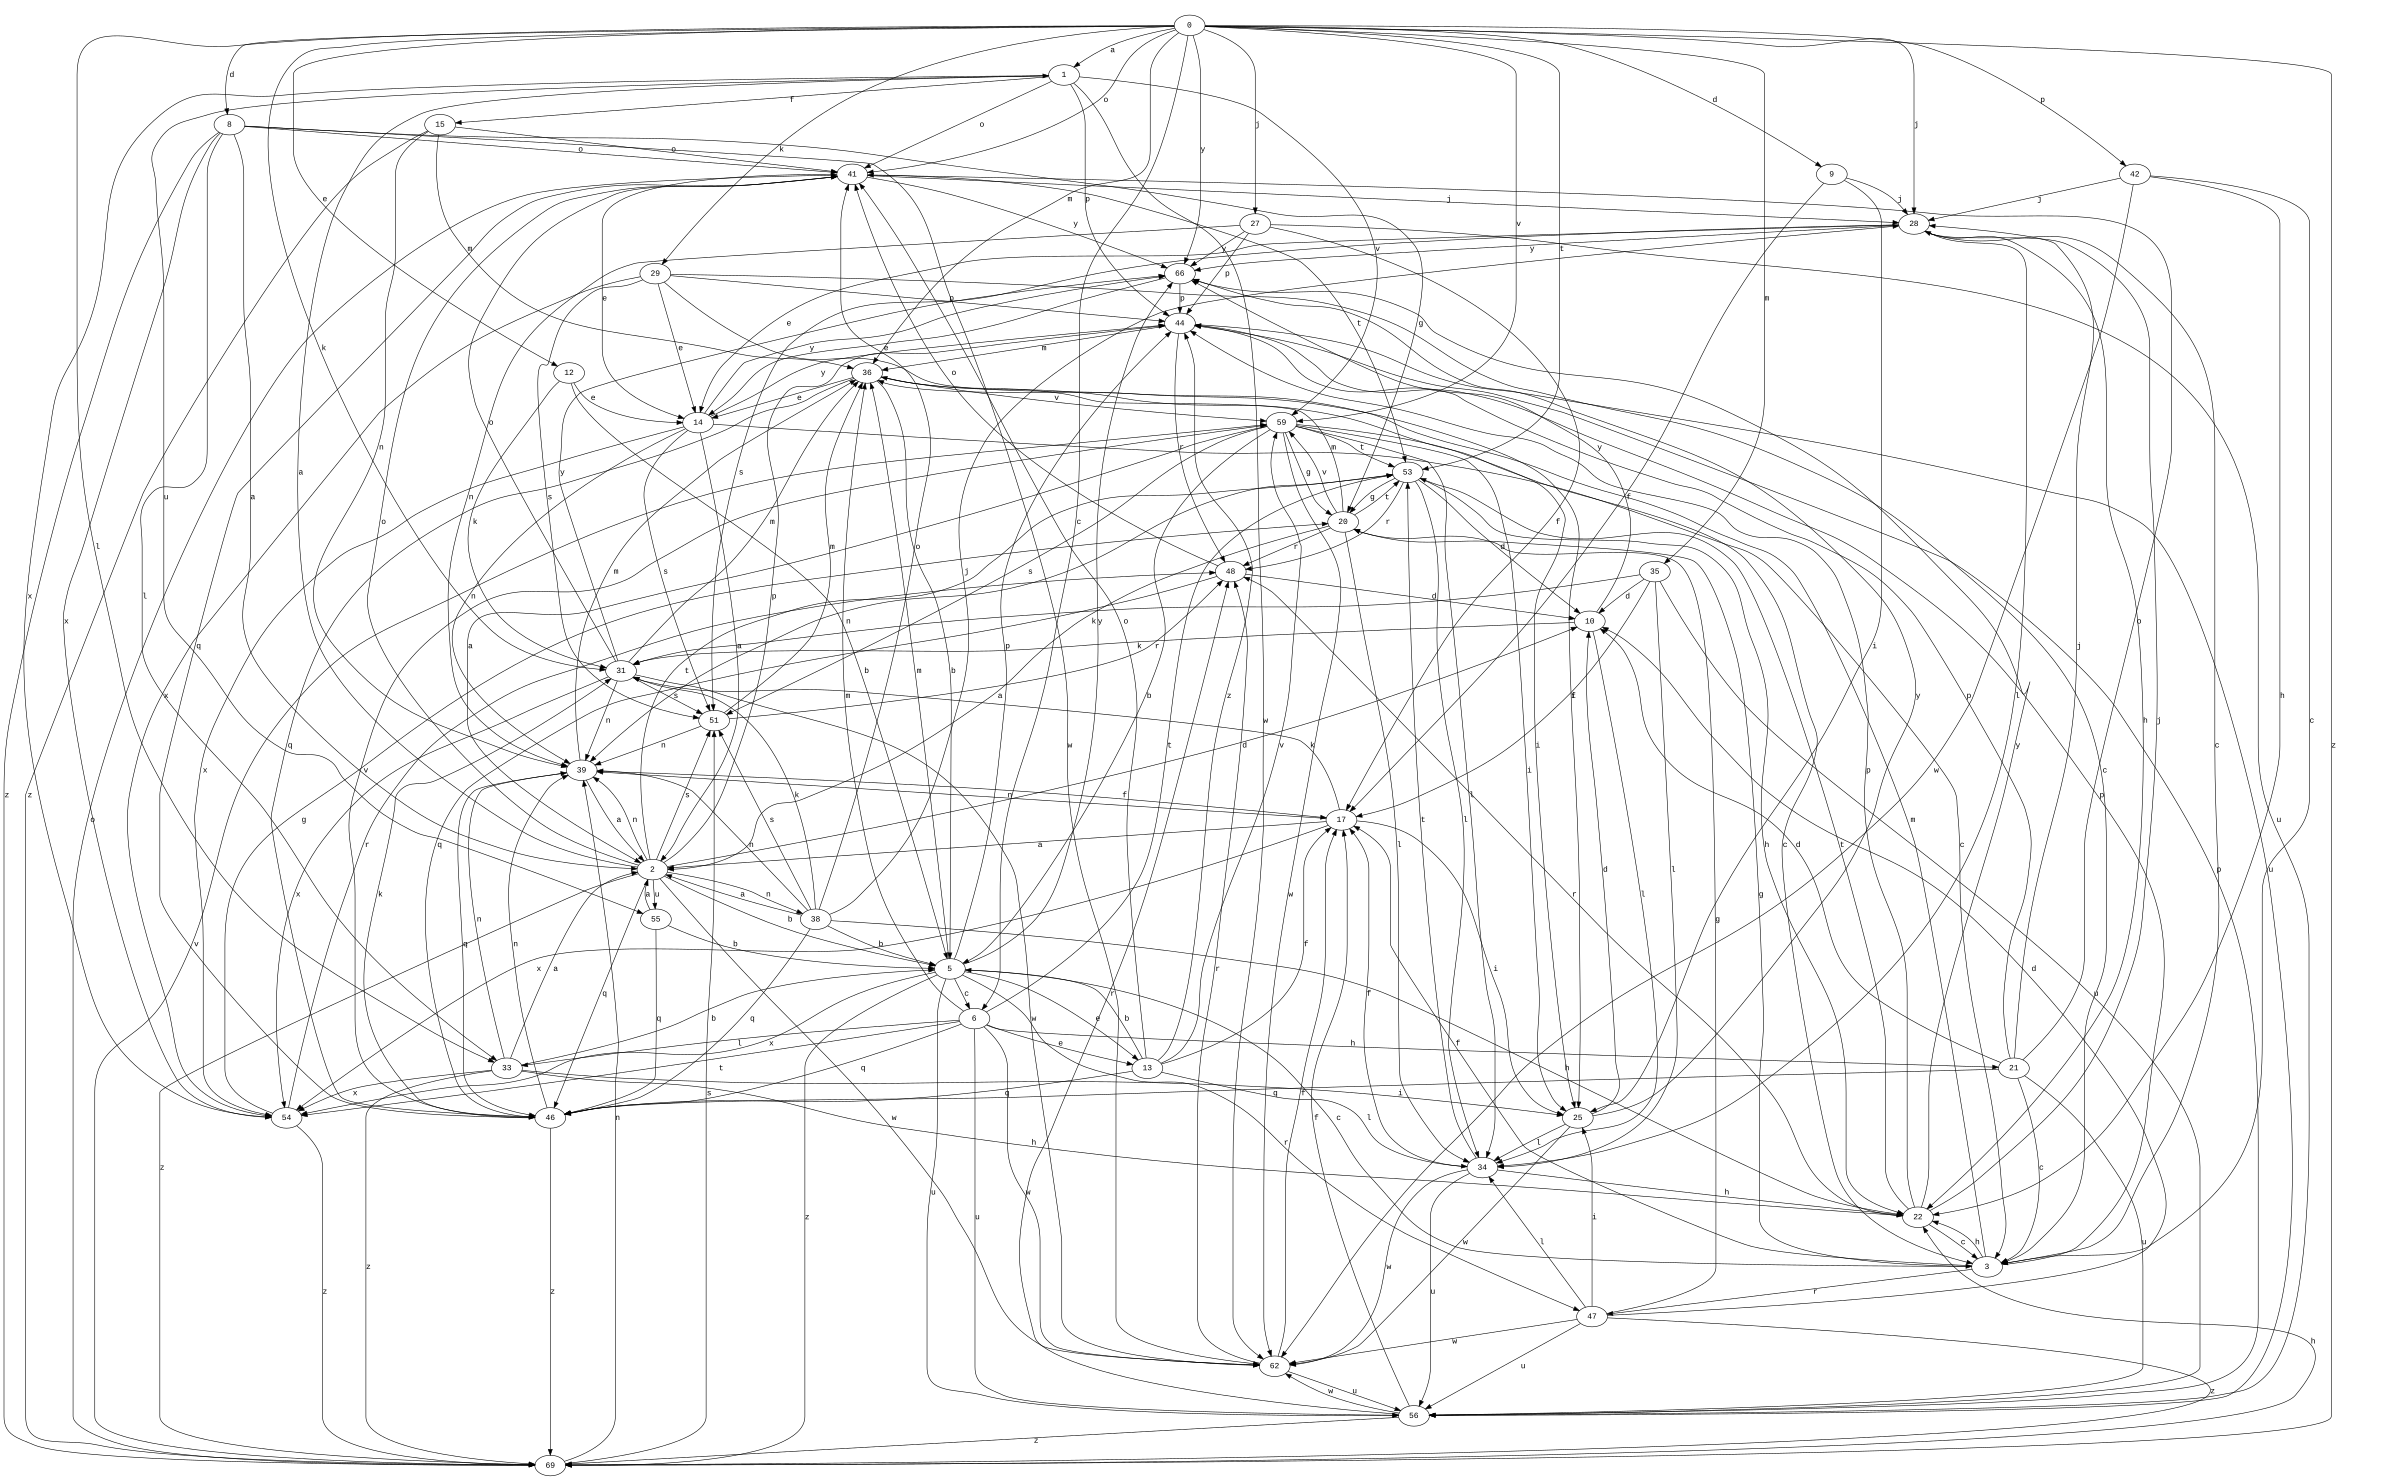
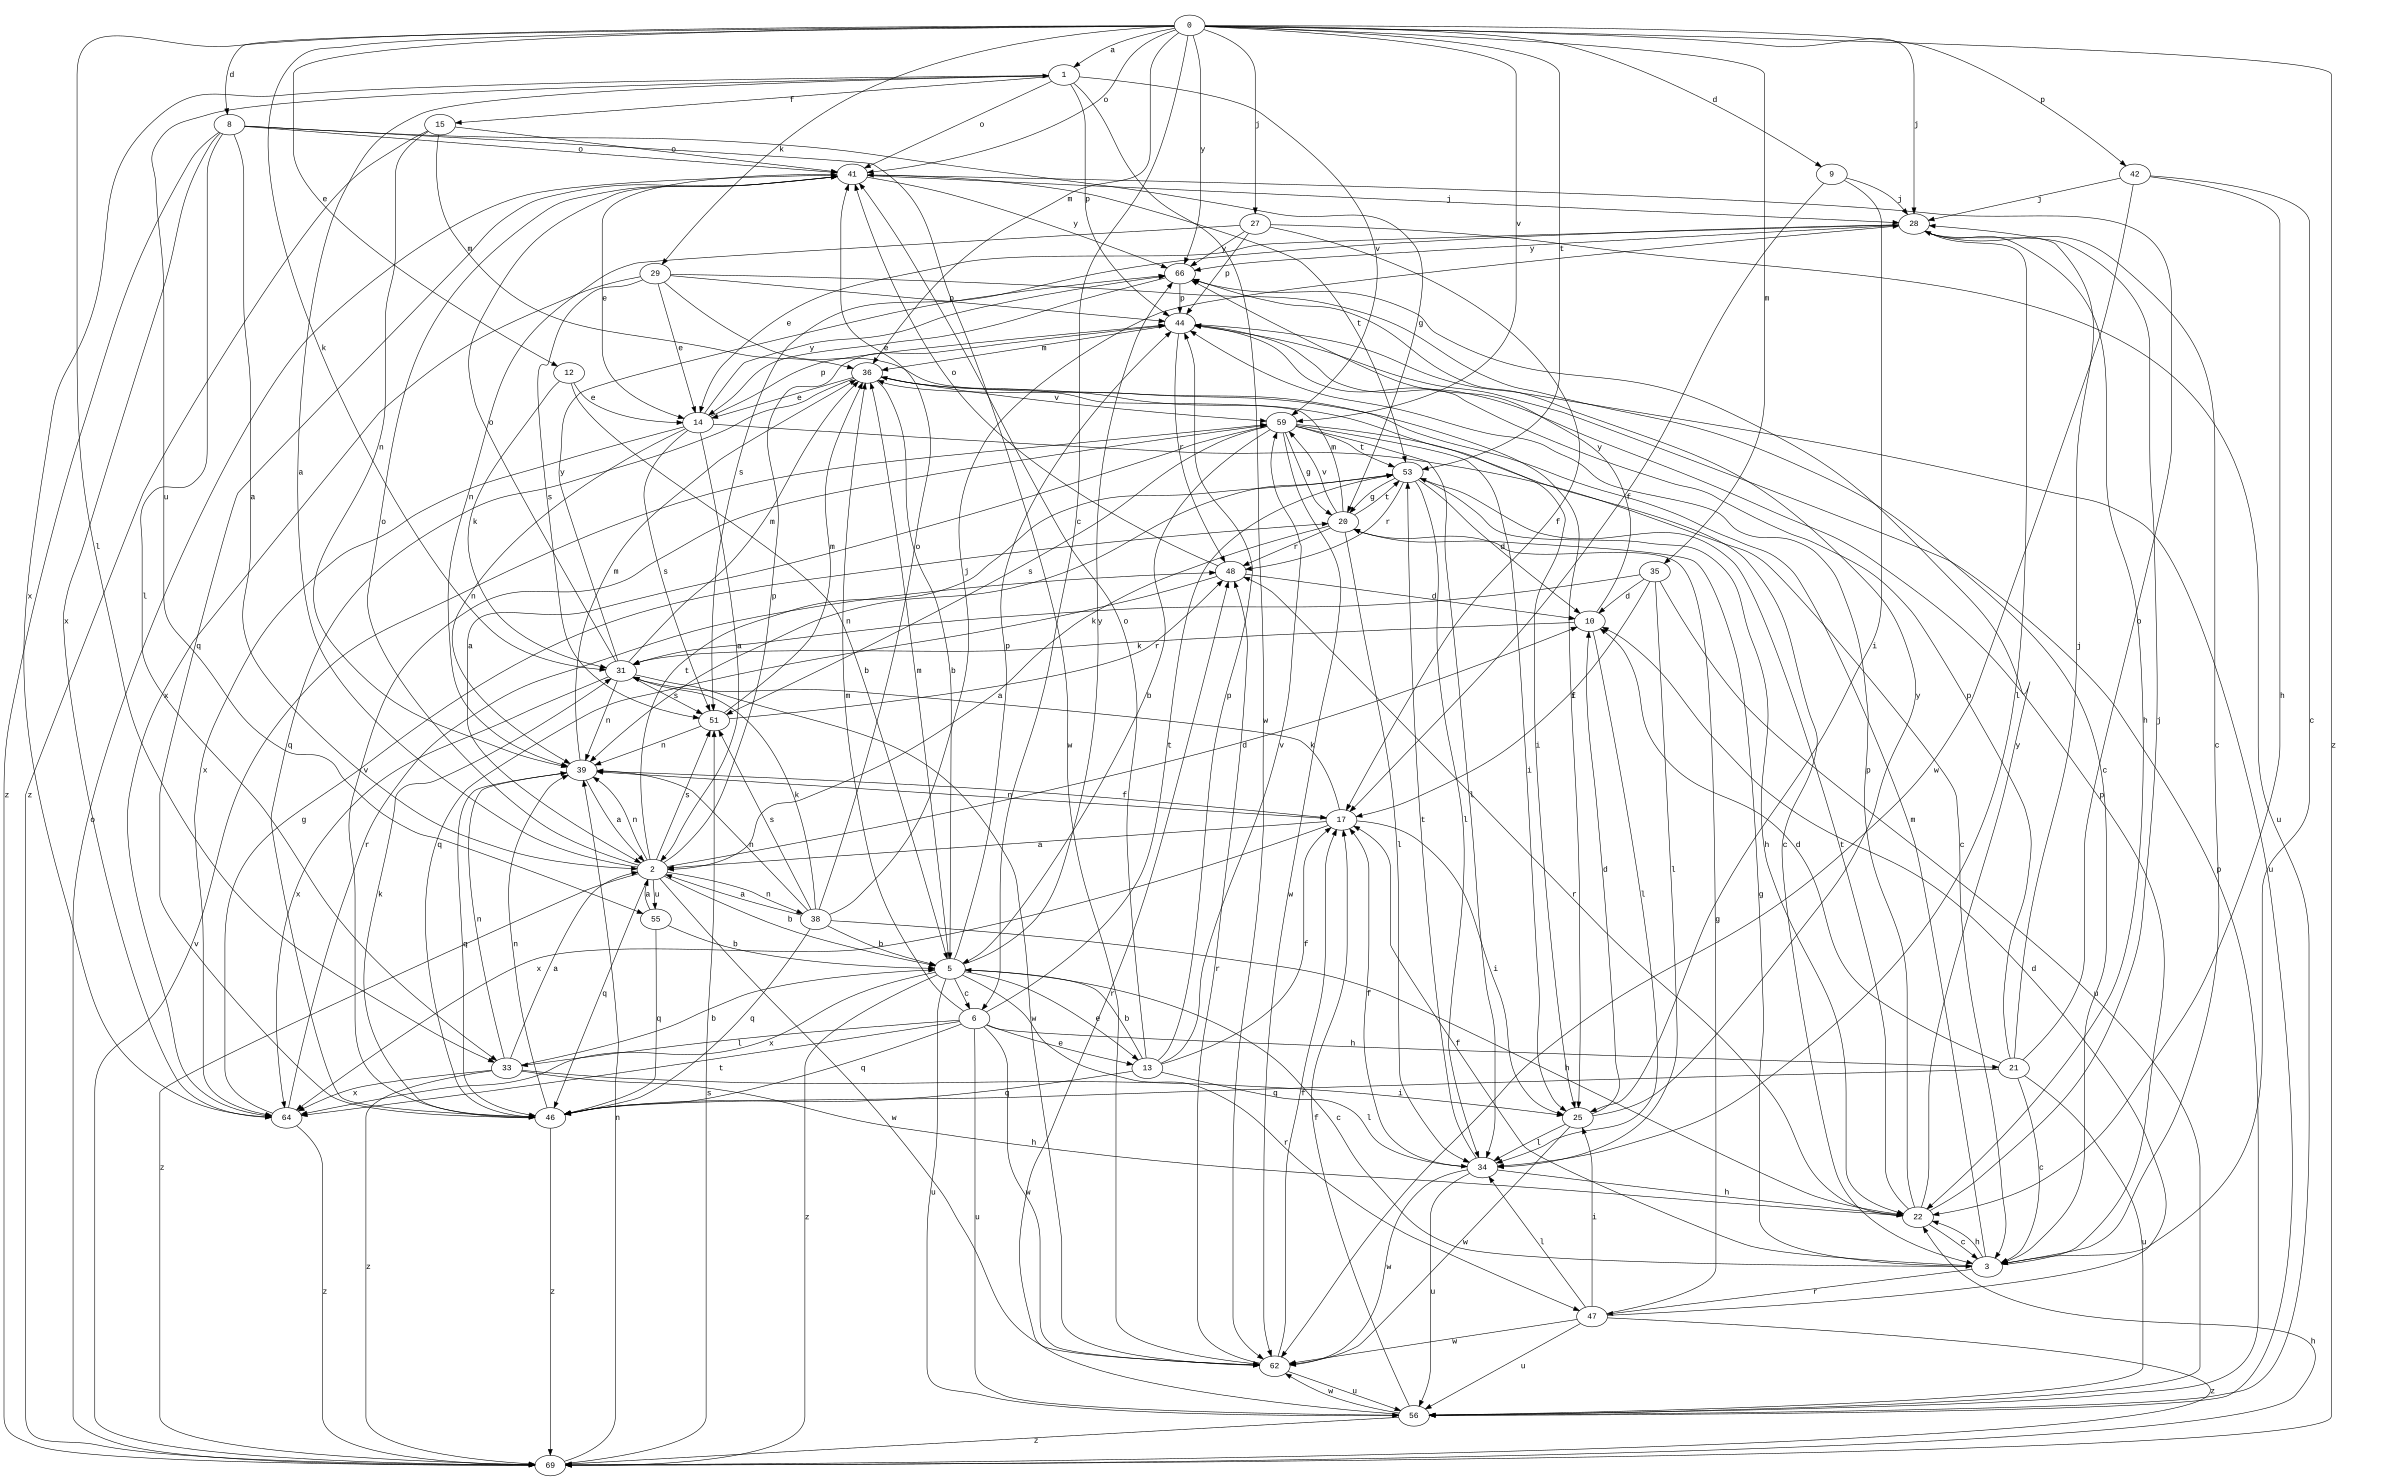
edge "14" -> "44": label "y" -> "p"
edge "13" -> "44": label "z" -> "p"
node "54": label "54" -> "64"
